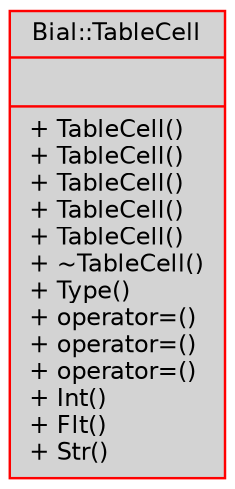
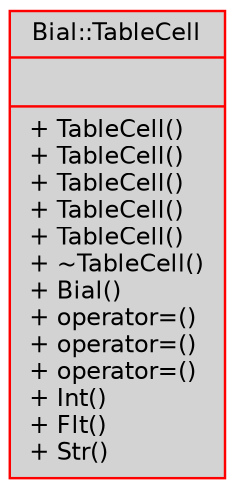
node "Bial::TableCell": text "+ Type()" -> "+ Bial()"
